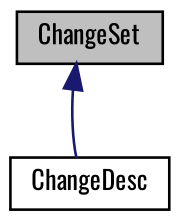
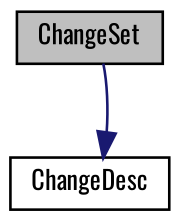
edge "ChangeDesc" -> "ChangeSet": reversed
